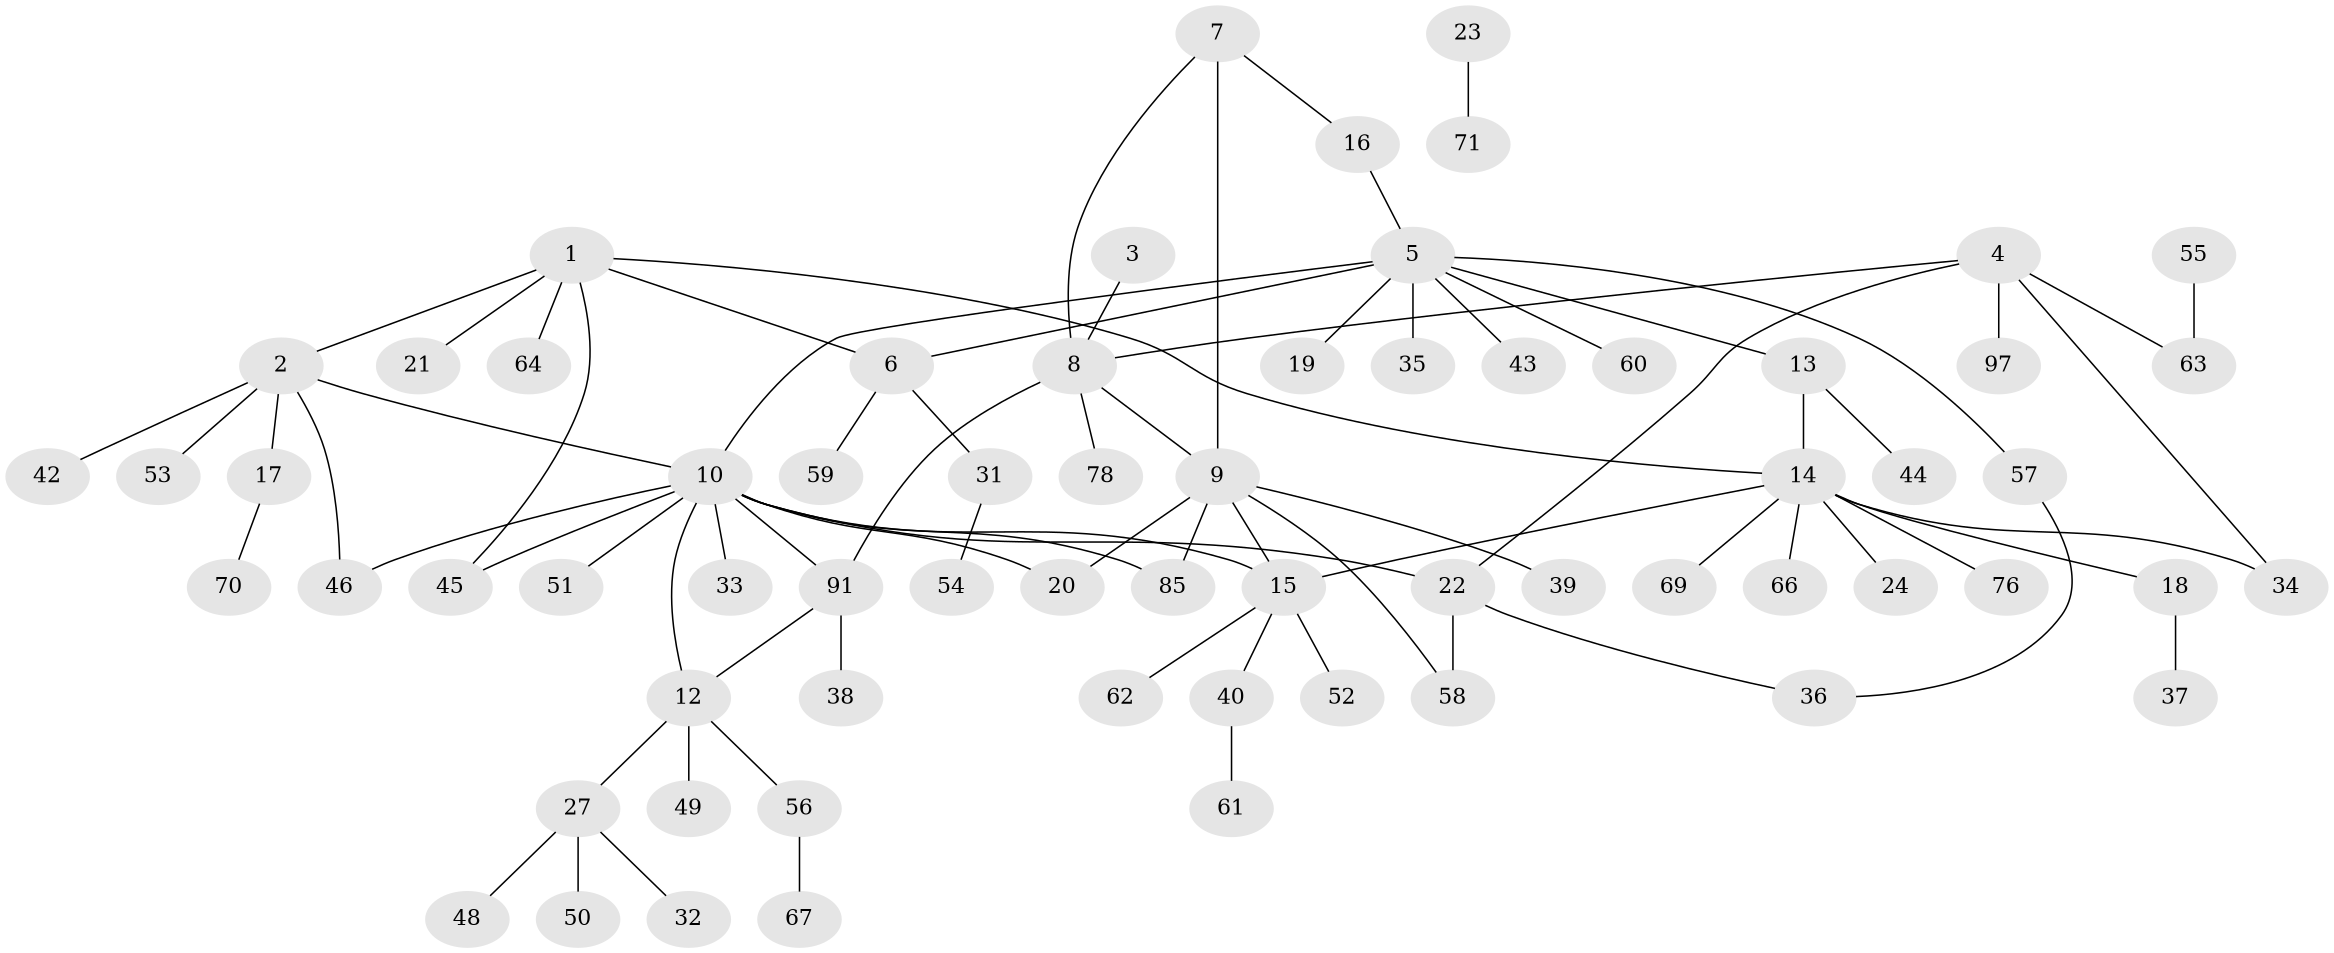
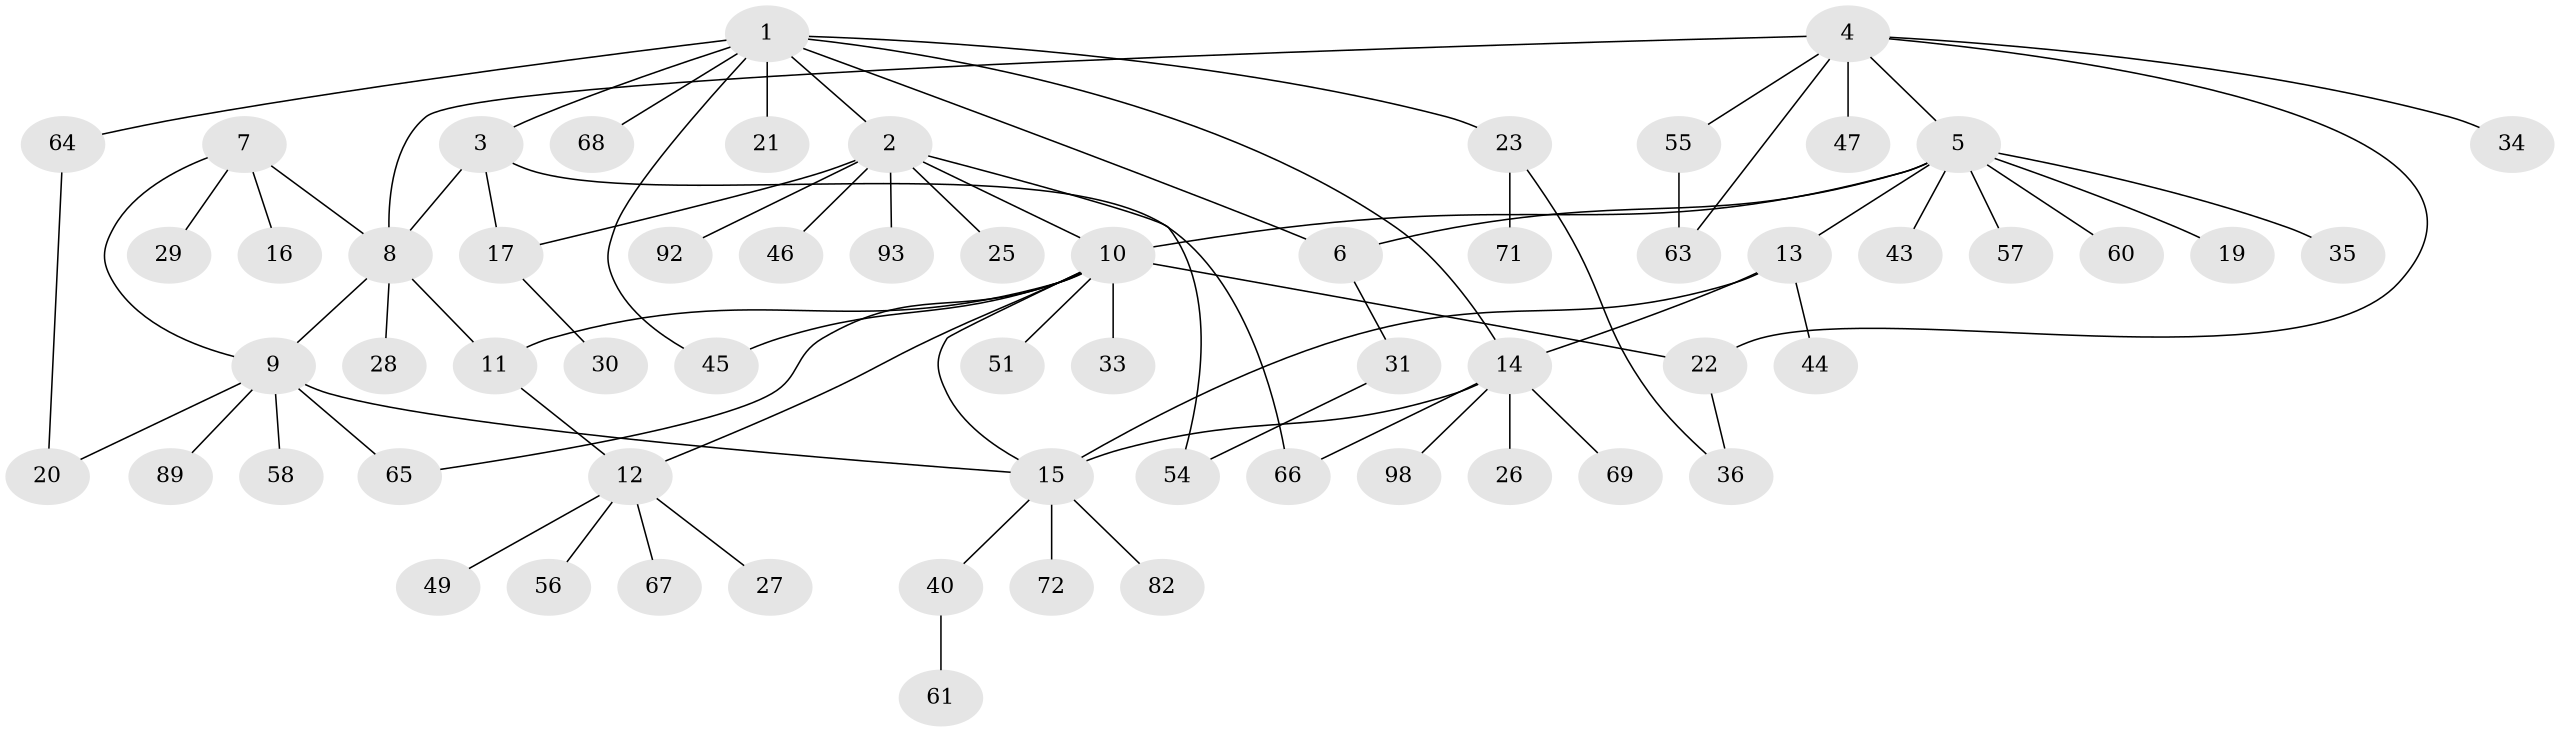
edge "1" -- "23": added
edge "1" -- "3": added
edge "4" -- "55": added
node "68": added
edge "3" -- "66": added
edge "3" -- "17": added
edge "16" -- "5": now "4" -- "5"
node "29": added
node "25": added
edge "2" -- "54": added
edge "13" -- "15": added
node "97": label "97" -> "47"
node "42": label "42" -> "92"
node "53": label "53" -> "93"
node "59": removed
node "78": label "78" -> "28"
edge "10" -- "46": removed
edge "10" -- "20": now "64" -- "20"
edge "14" -- "34": removed
node "70": label "70" -> "30"
node "91": label "91" -> "11"
node "85": label "85" -> "65"
node "39": label "39" -> "89"
node "24": removed
node "76": label "76" -> "26"
node "18": label "18" -> "98"
edge "22" -- "58": removed
edge "57" -- "36": now "23" -- "36"
node "38": removed
node "62": label "62" -> "82"
node "52": label "52" -> "72"
node "37": removed
edge "56" -- "67": now "12" -- "67"
node "48": removed
node "50": removed
node "32": removed
